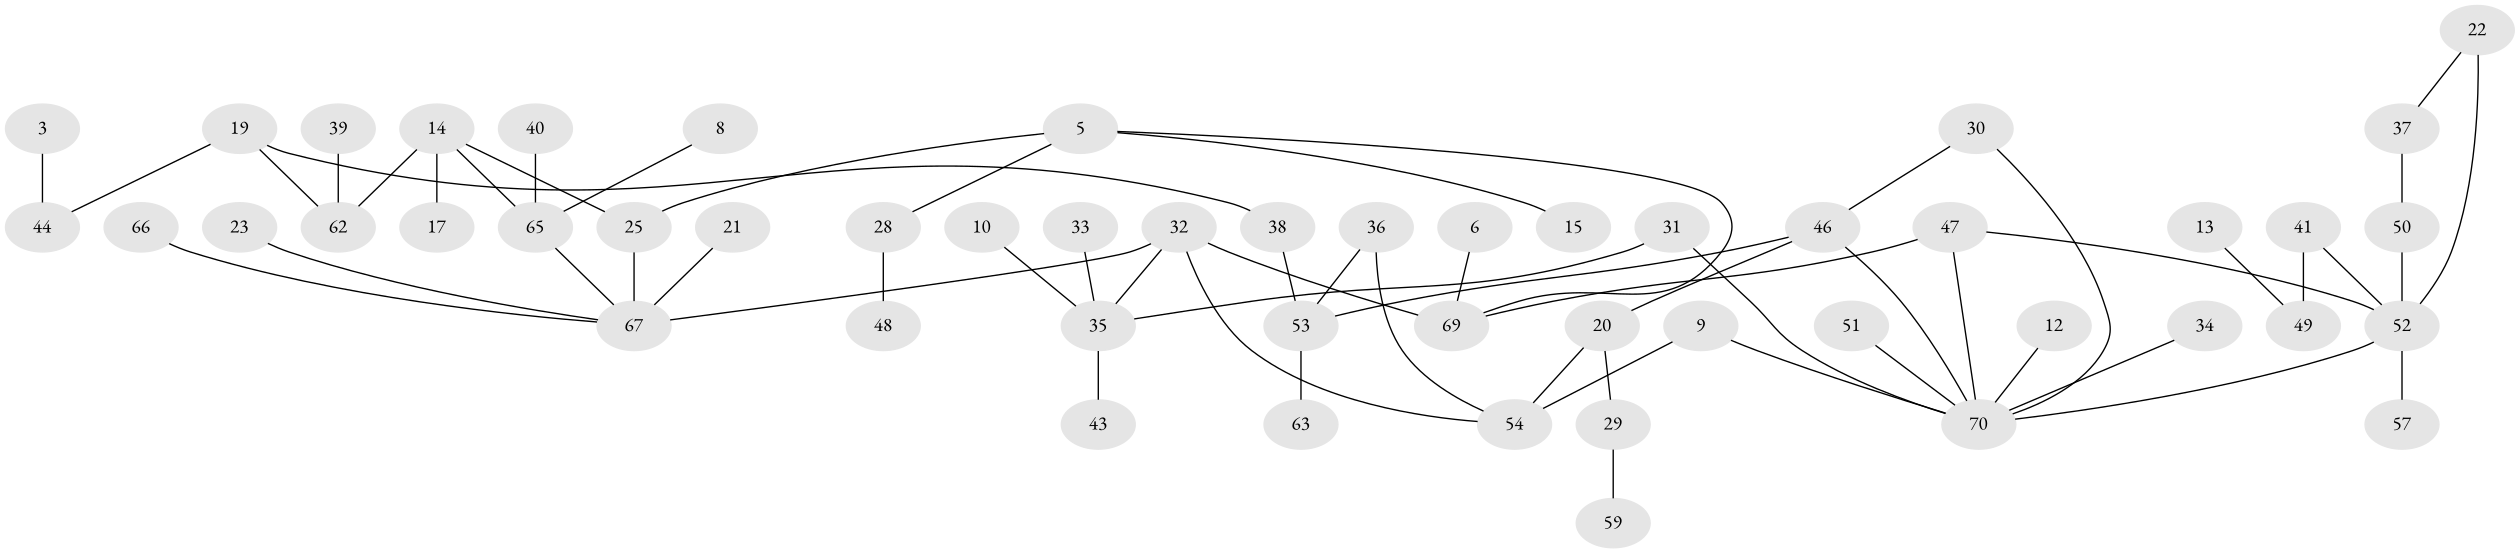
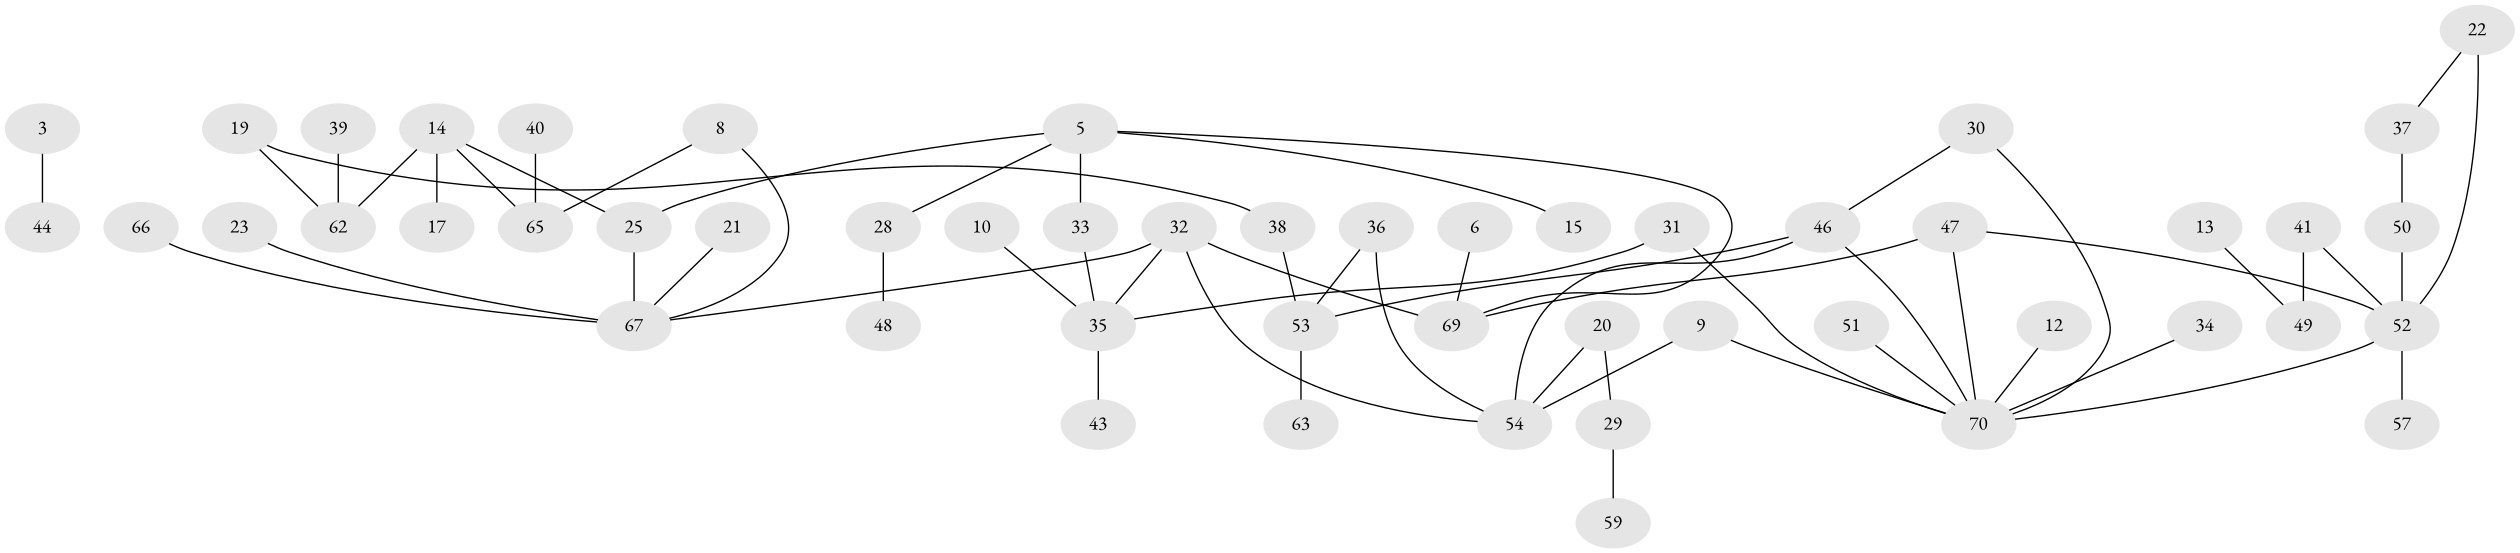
edge "19" -- "44": removed
edge "5" -- "33": added
edge "46" -- "20": now "46" -- "54"
edge "65" -- "67": now "8" -- "67"
